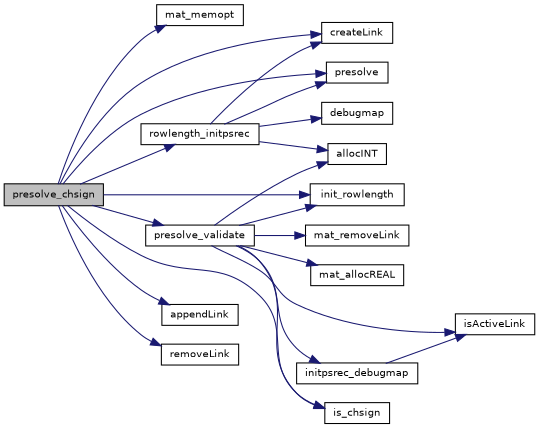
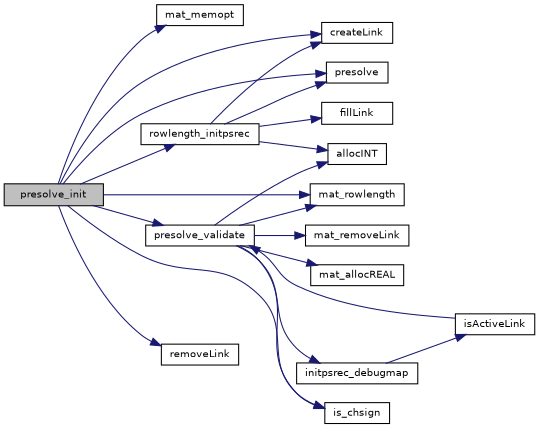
node "debugmap": label "debugmap" -> "fillLink"
node "presolve_chsign": label "presolve_chsign" -> "presolve_init"
node "init_rowlength": label "init_rowlength" -> "mat_rowlength"
edge "presolve_validate" -> "isActiveLink": reversed
node "appendLink": removed
